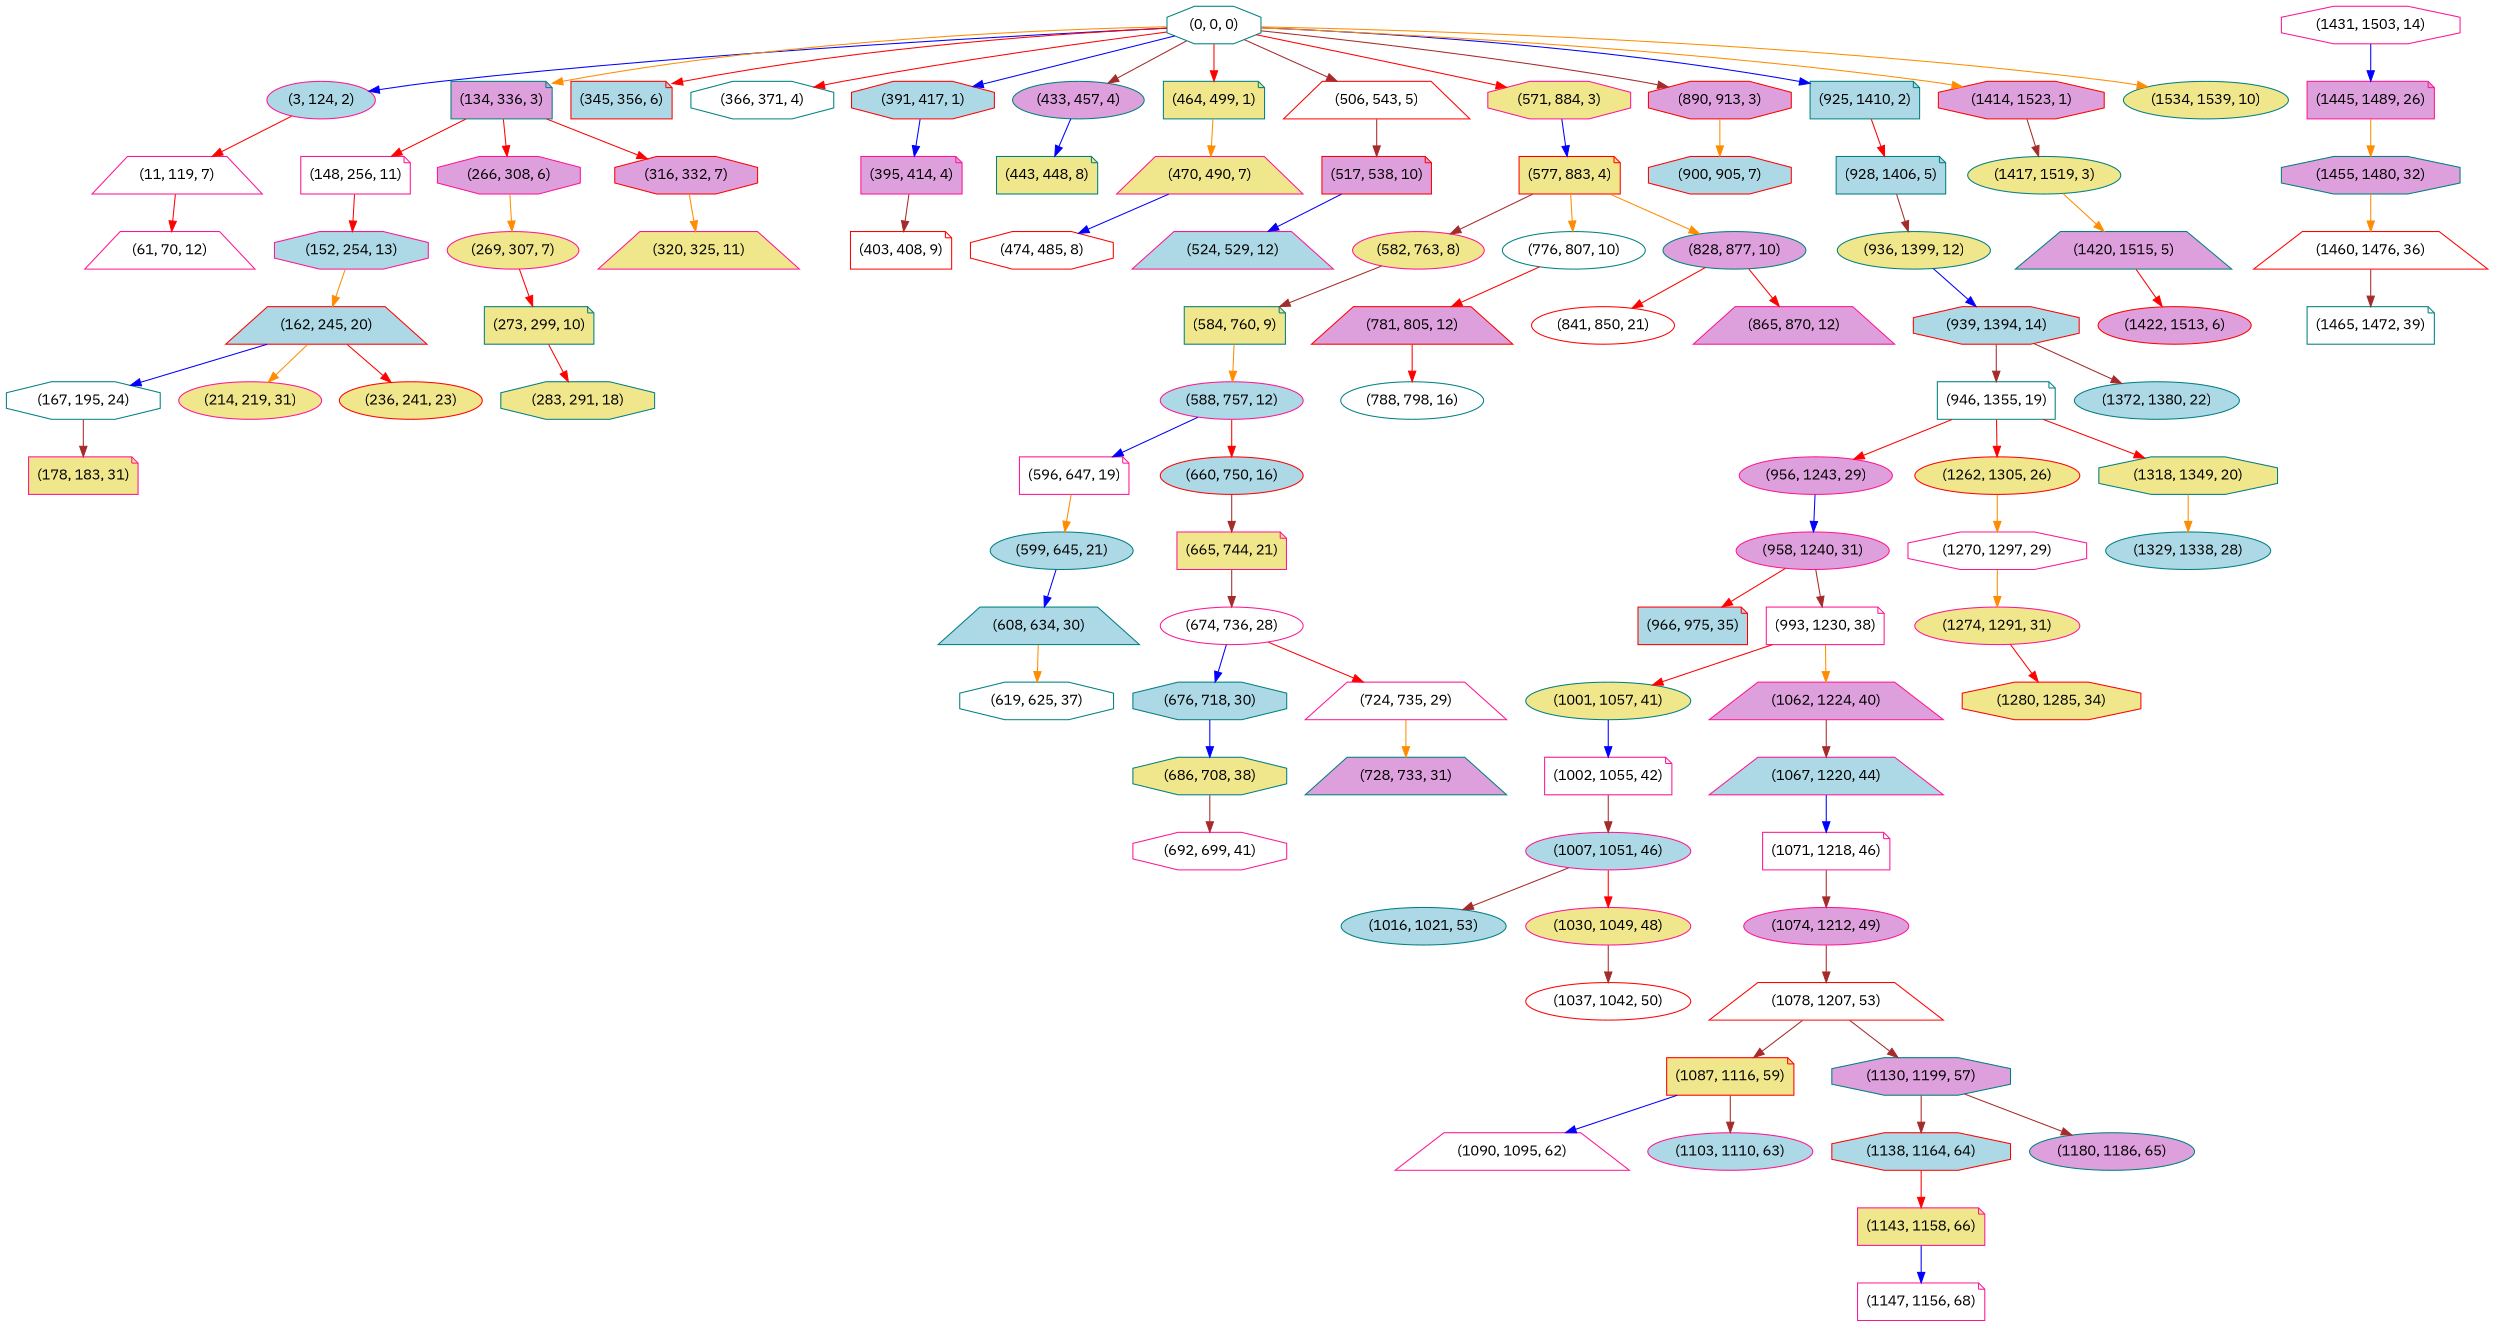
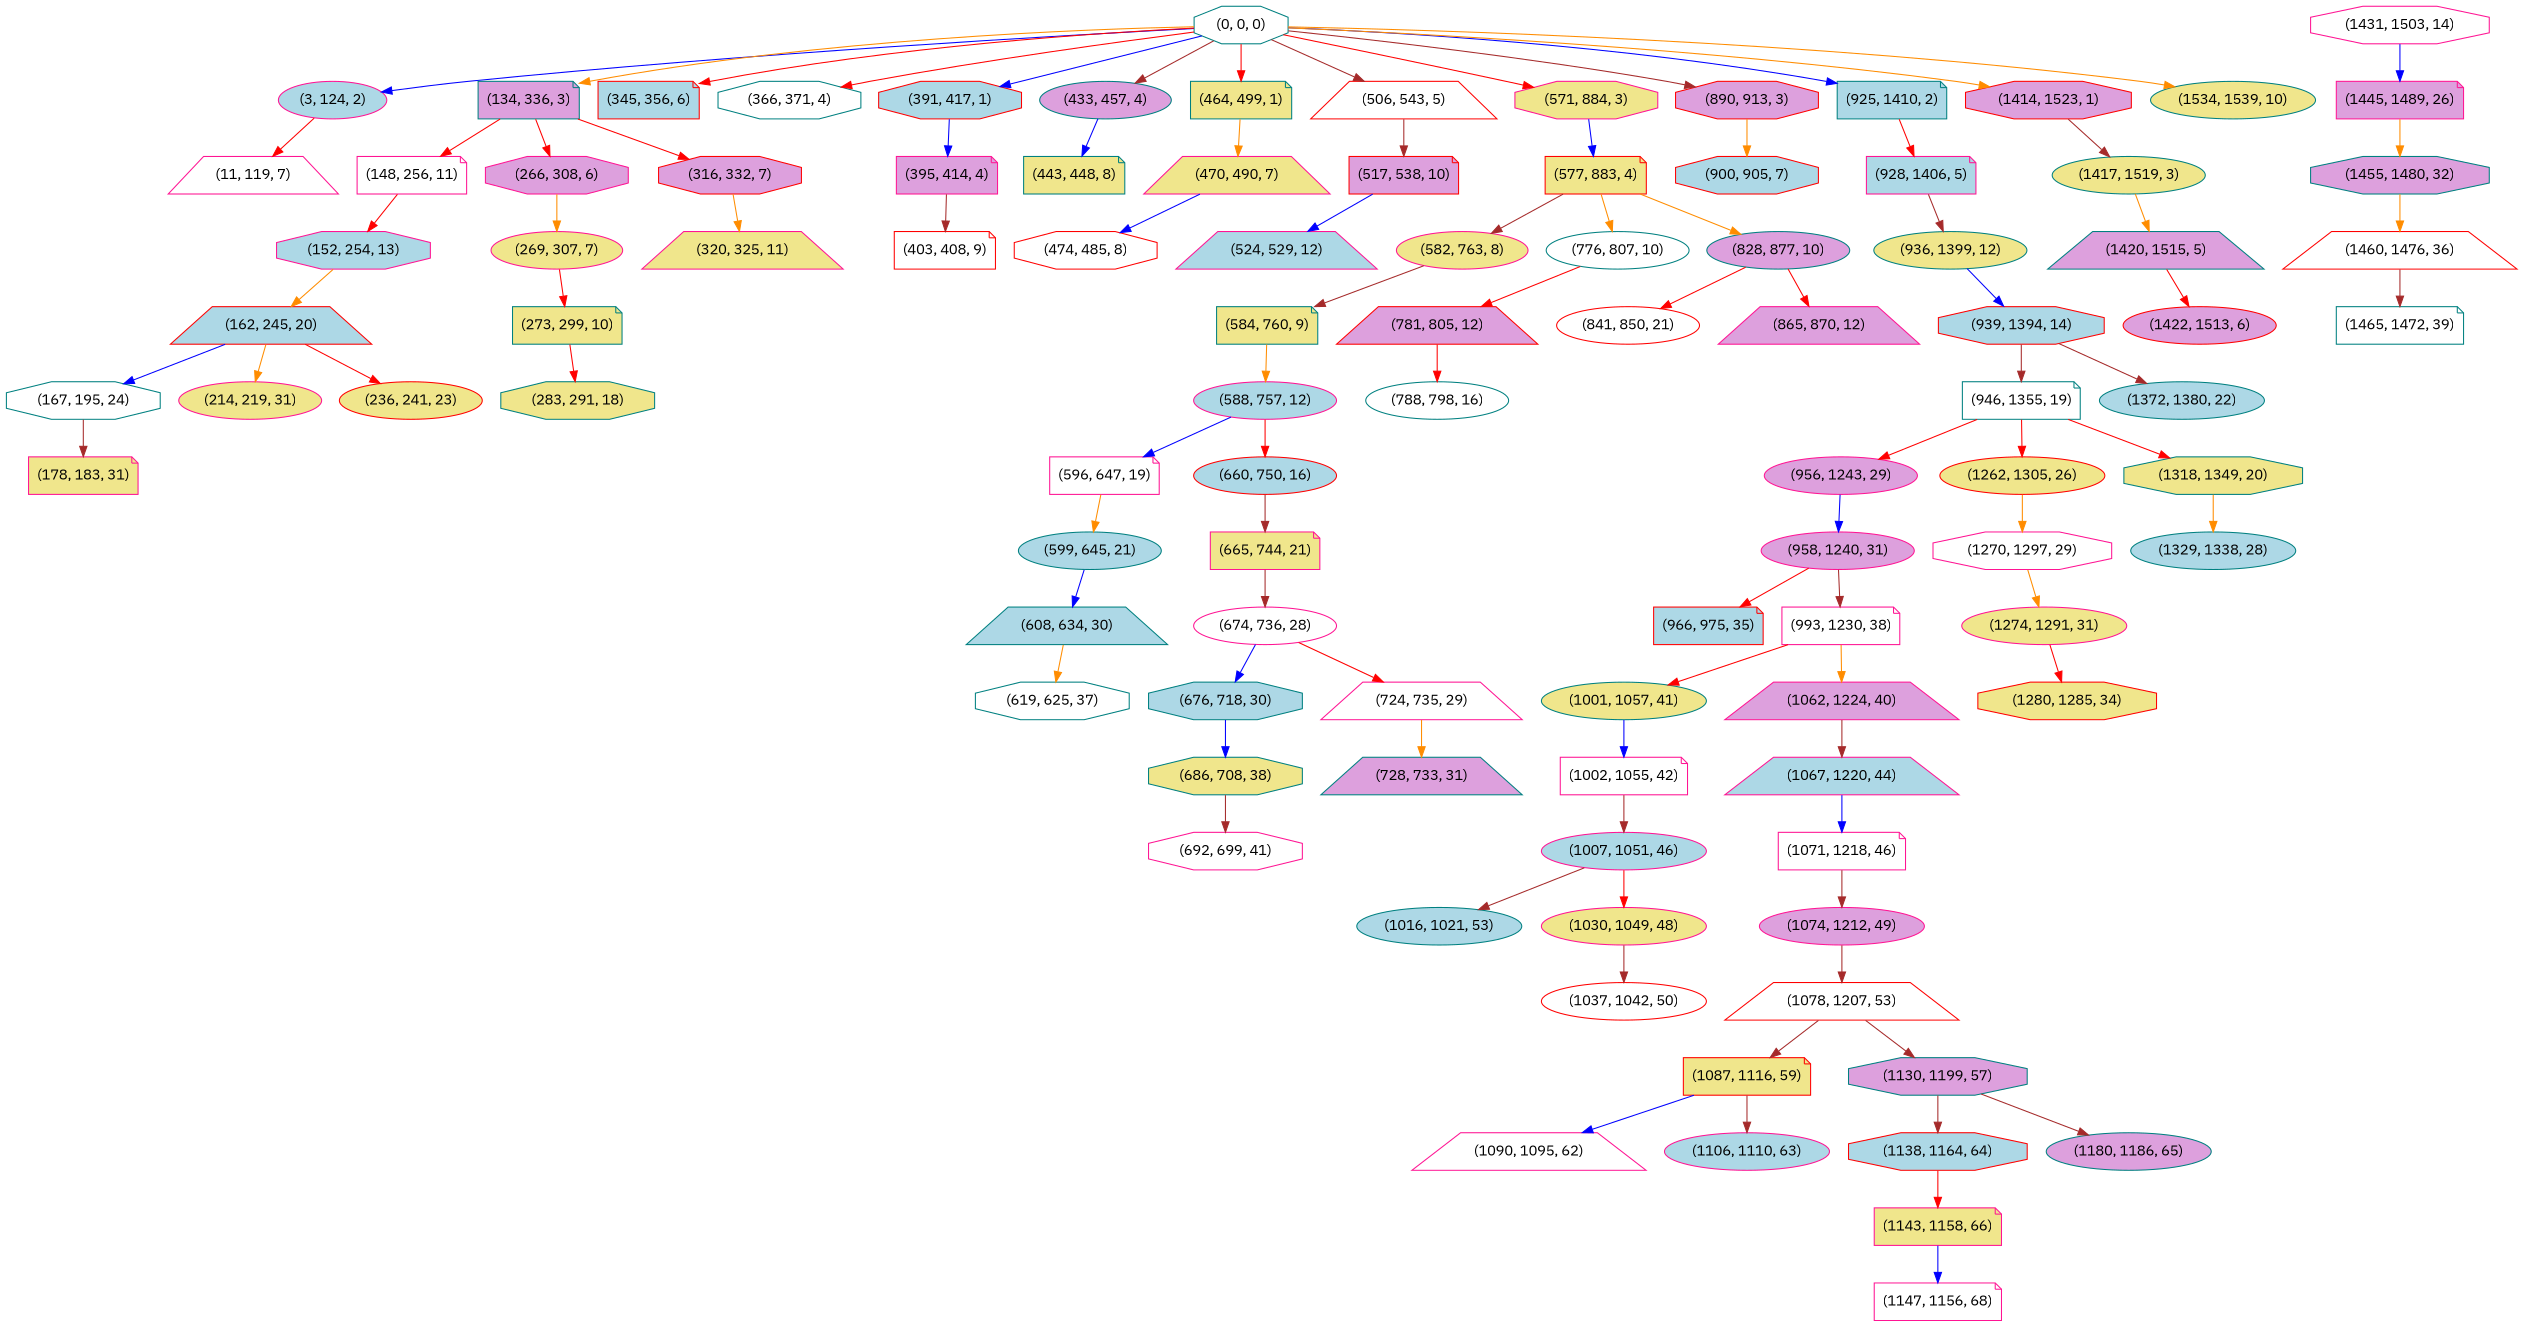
node "(928, 1406, 5)": color teal -> deeppink
node "(61, 70, 12)": removed
node "(1103, 1110, 63)": label "(1103, 1110, 63)" -> "(1106, 1110, 63)"
